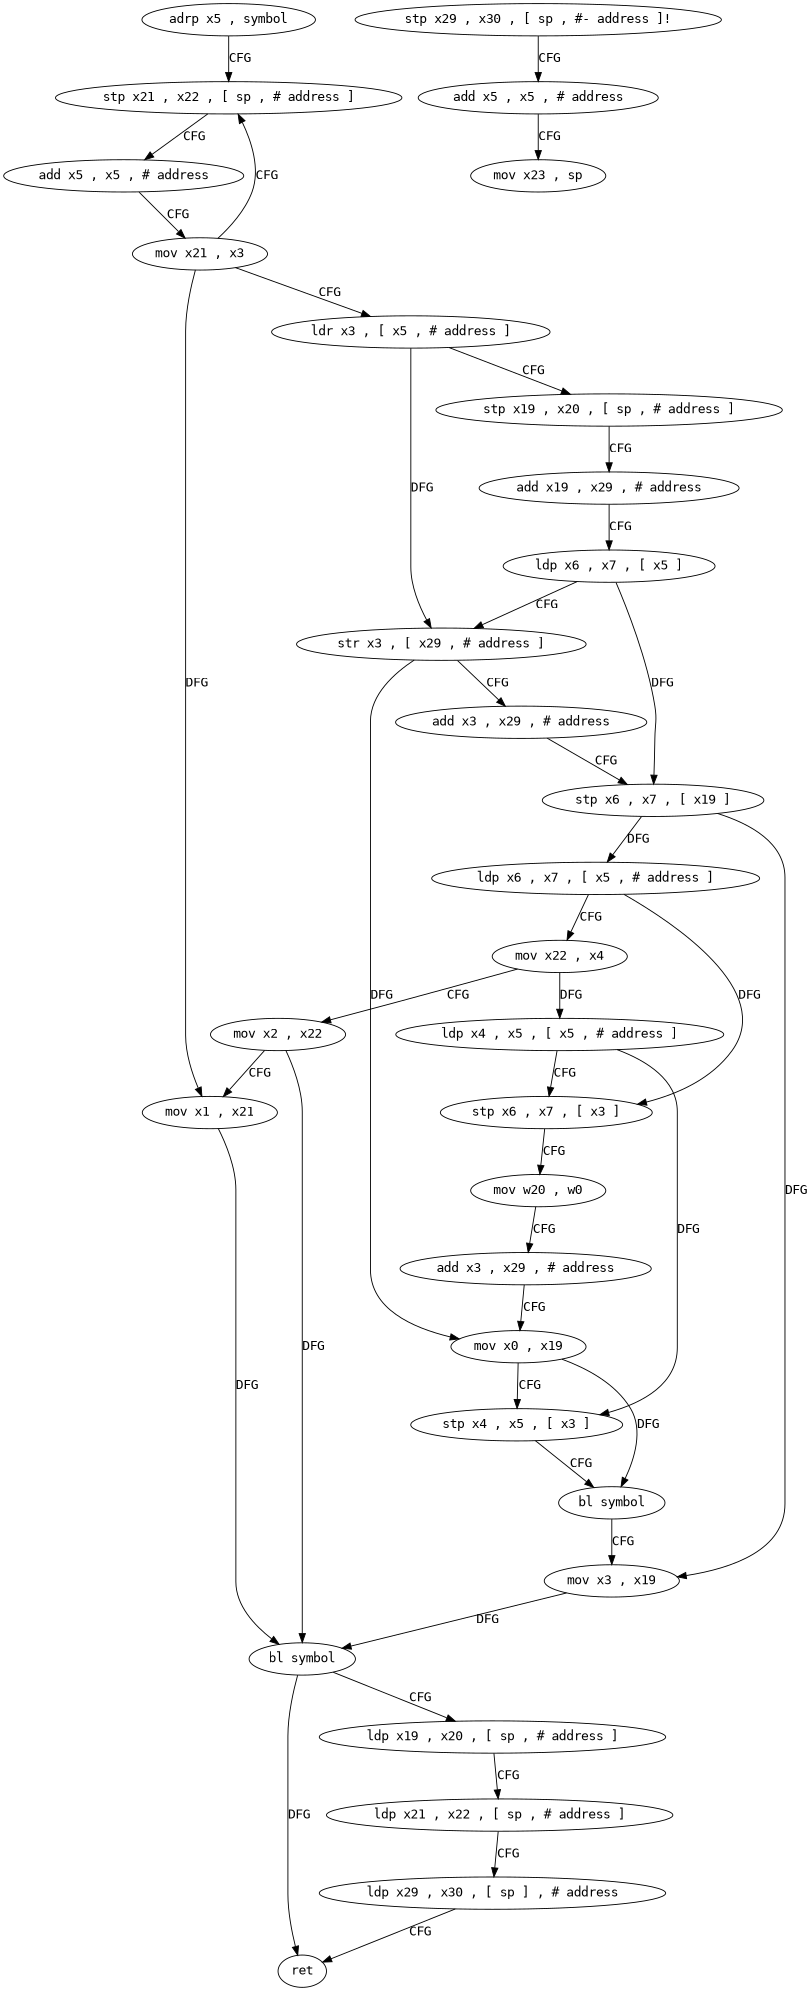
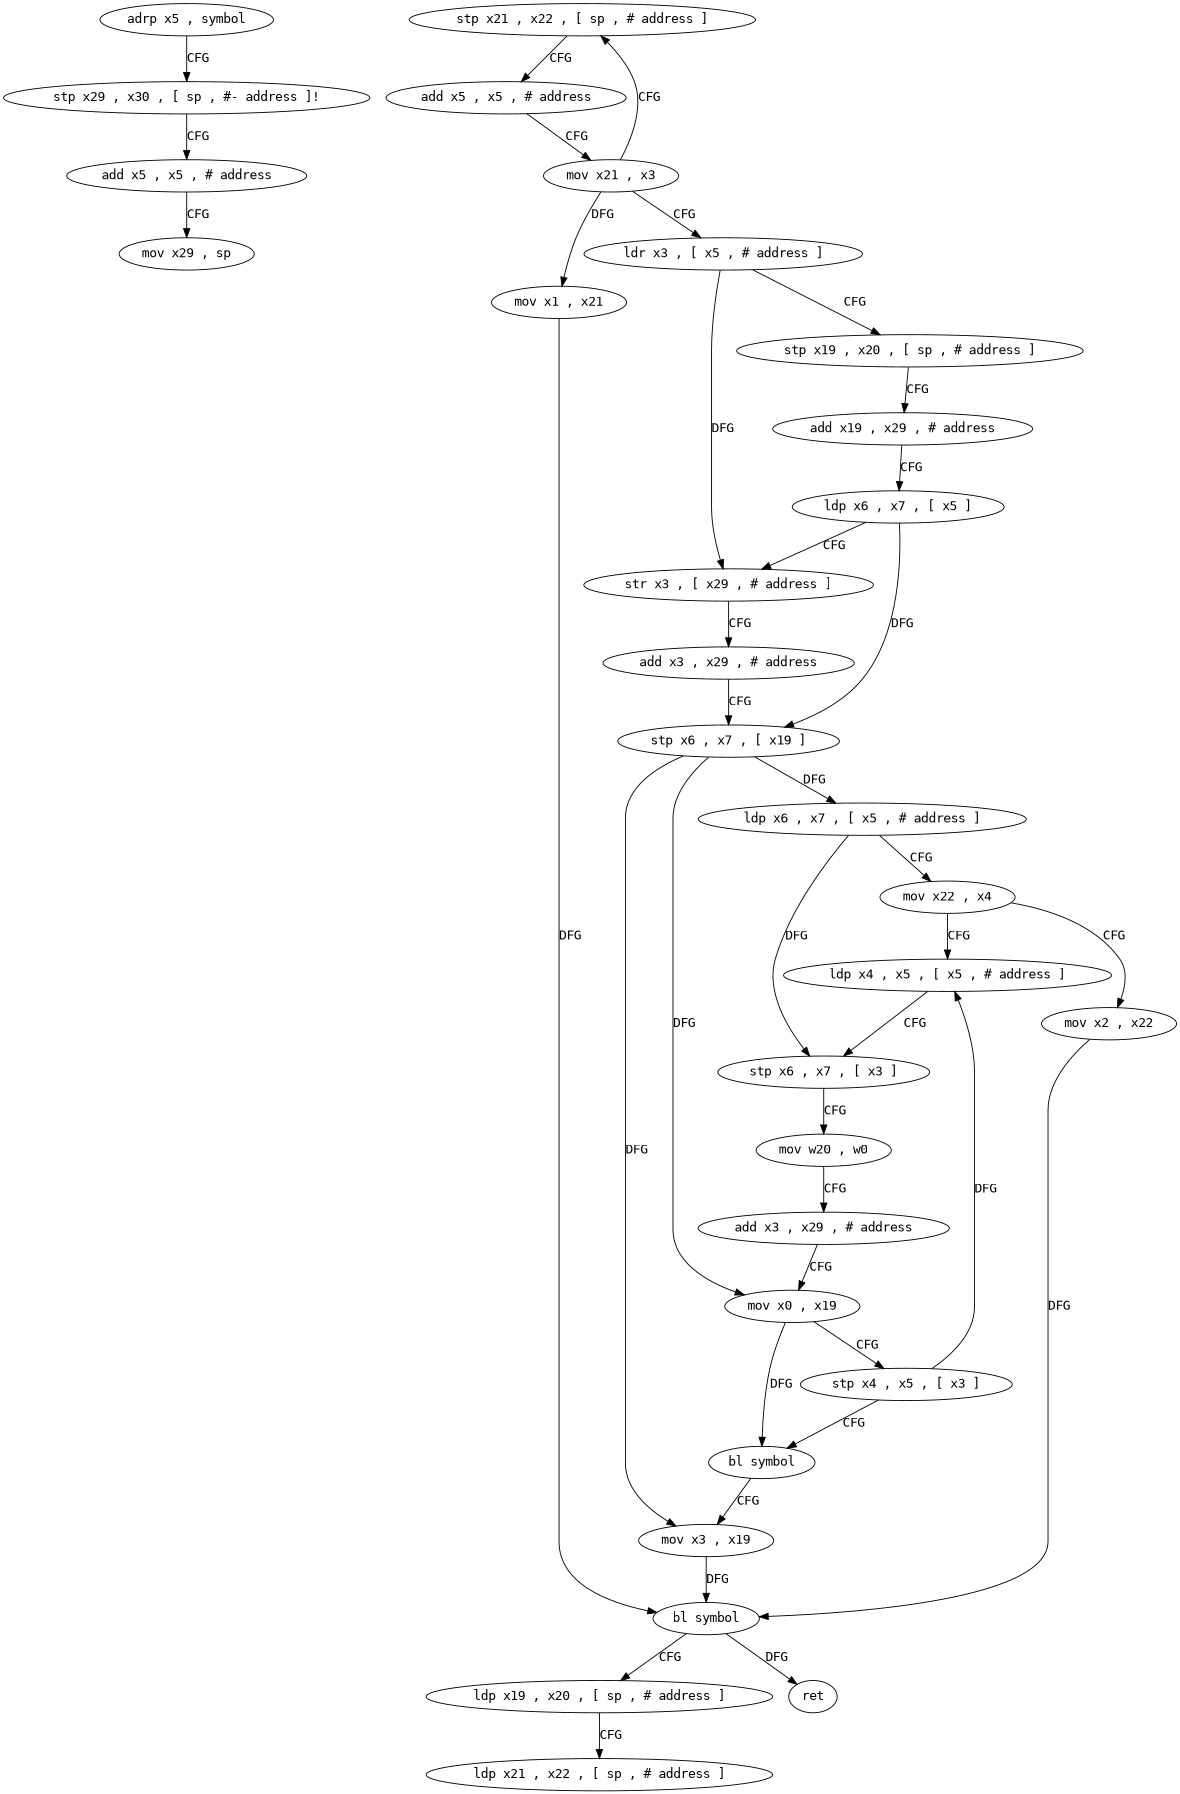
edge "adrp x5 , symbol" -> "stp x21 , x22 , [ sp , # address ]": now "adrp x5 , symbol" -> "stp x29 , x30 , [ sp , #- address ]!"
node "mov x23 , sp": label "mov x23 , sp" -> "mov x29 , sp"
edge "str x3 , [ x29 , # address ]" -> "mov x0 , x19": now "stp x6 , x7 , [ x19 ]" -> "mov x0 , x19"
edge "mov x22 , x4" -> "ldp x4 , x5 , [ x5 , # address ]": label "DFG" -> "CFG"
edge "mov x2 , x22" -> "mov x1 , x21": removed, label "CFG"
edge "ldp x4 , x5 , [ x5 , # address ]" -> "stp x4 , x5 , [ x3 ]": reversed
node "ldp x29 , x30 , [ sp ] , # address": removed
